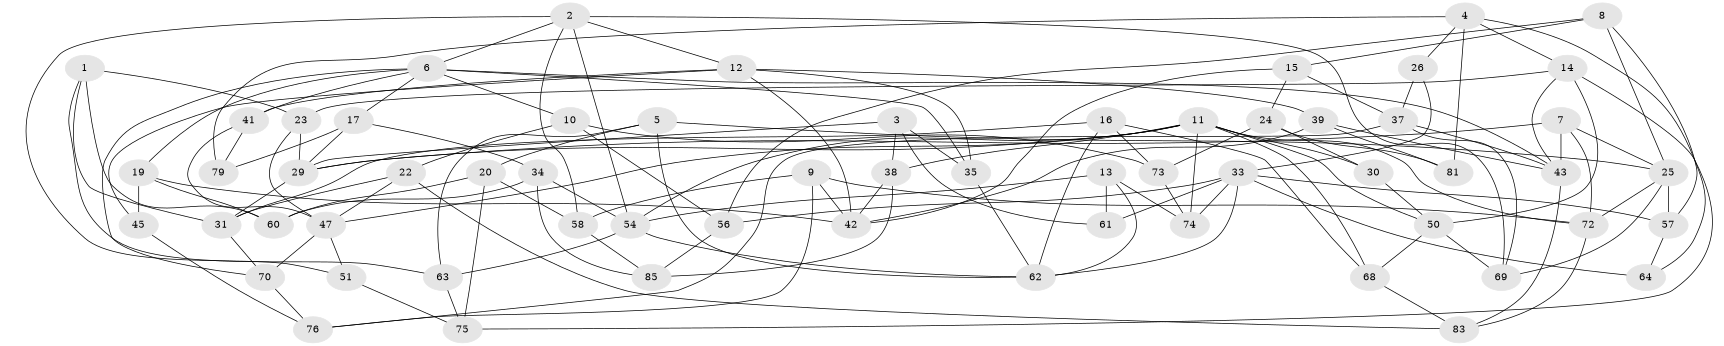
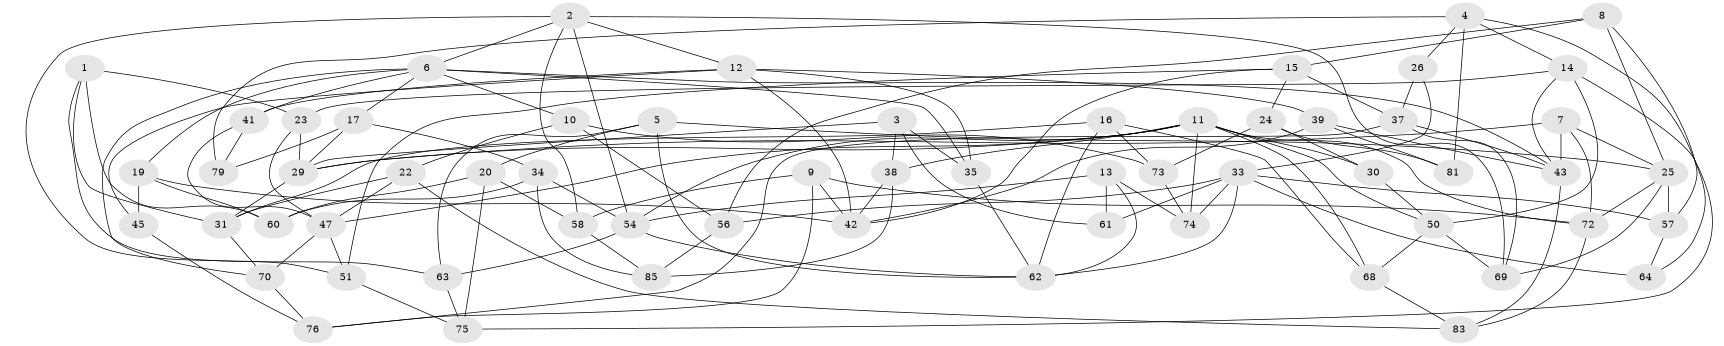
edge "15" -- "51": added
